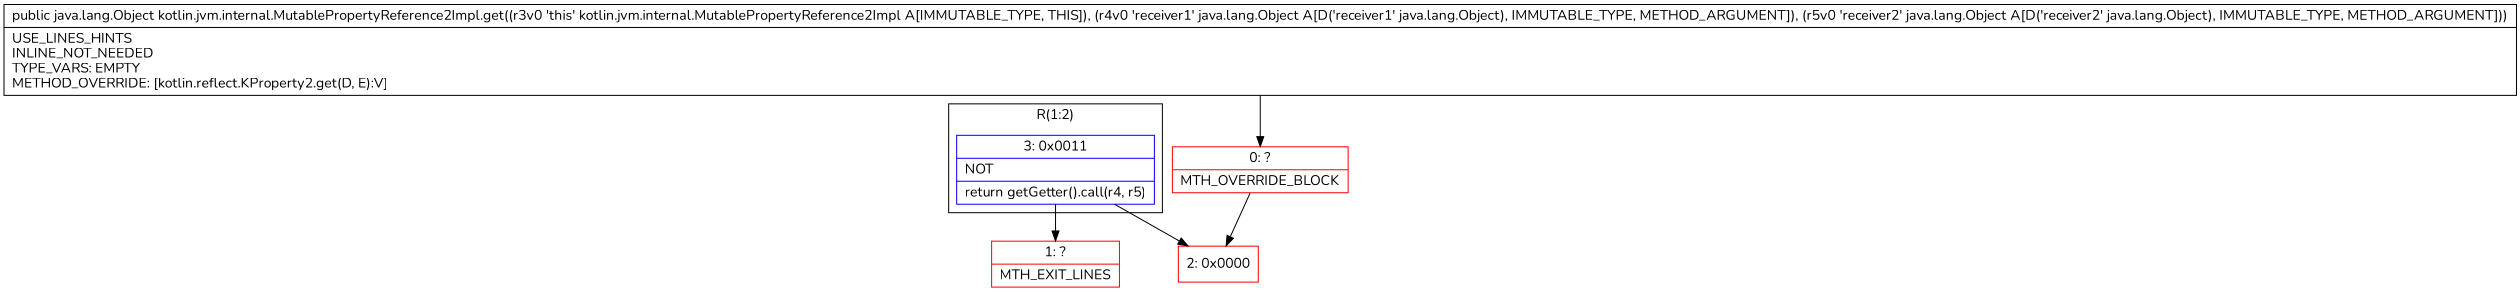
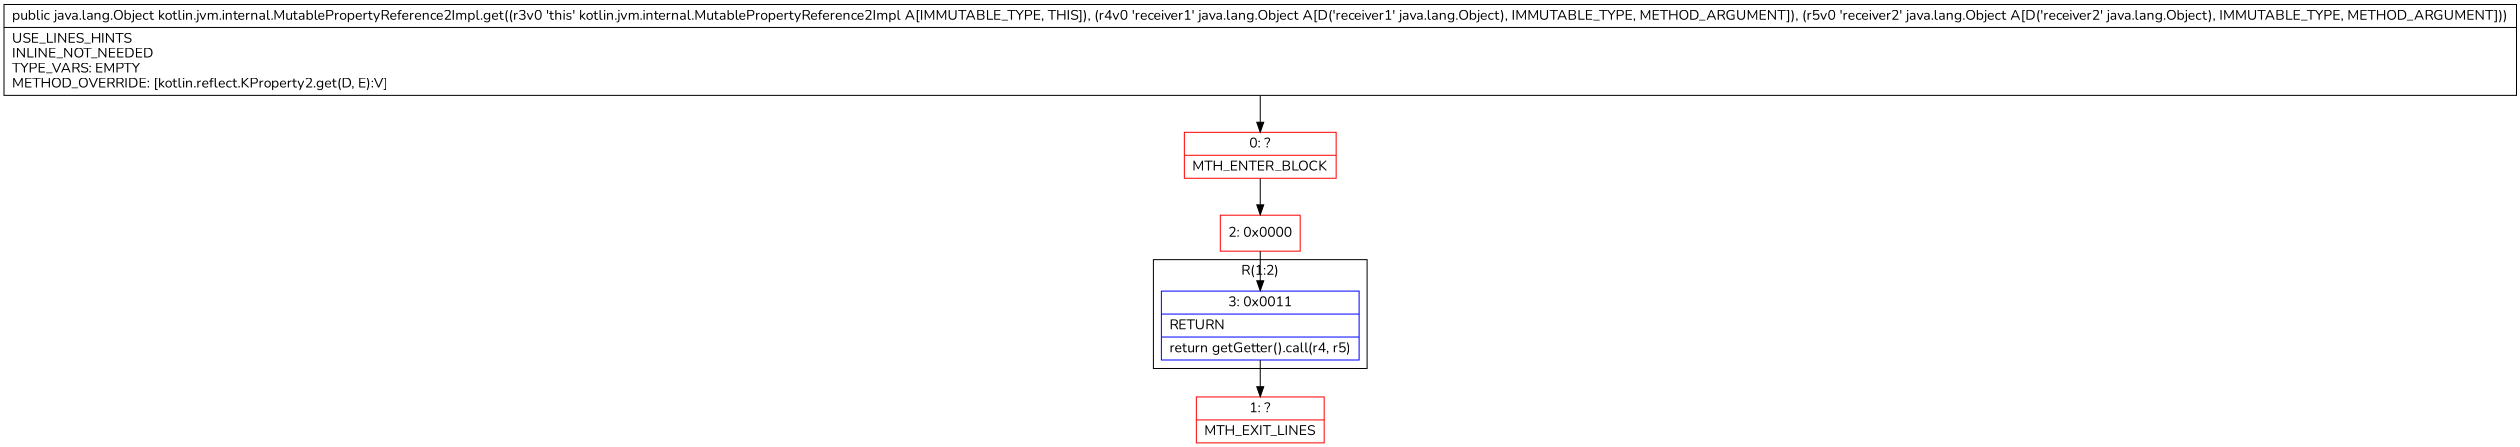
node "3: 0x0011": text "NOT" -> "RETURN"
node "0: ?": text "MTH_OVERRIDE_BLOCK" -> "MTH_ENTER_BLOCK"
edge "3: 0x0011" -> "2: 0x0000": reversed
